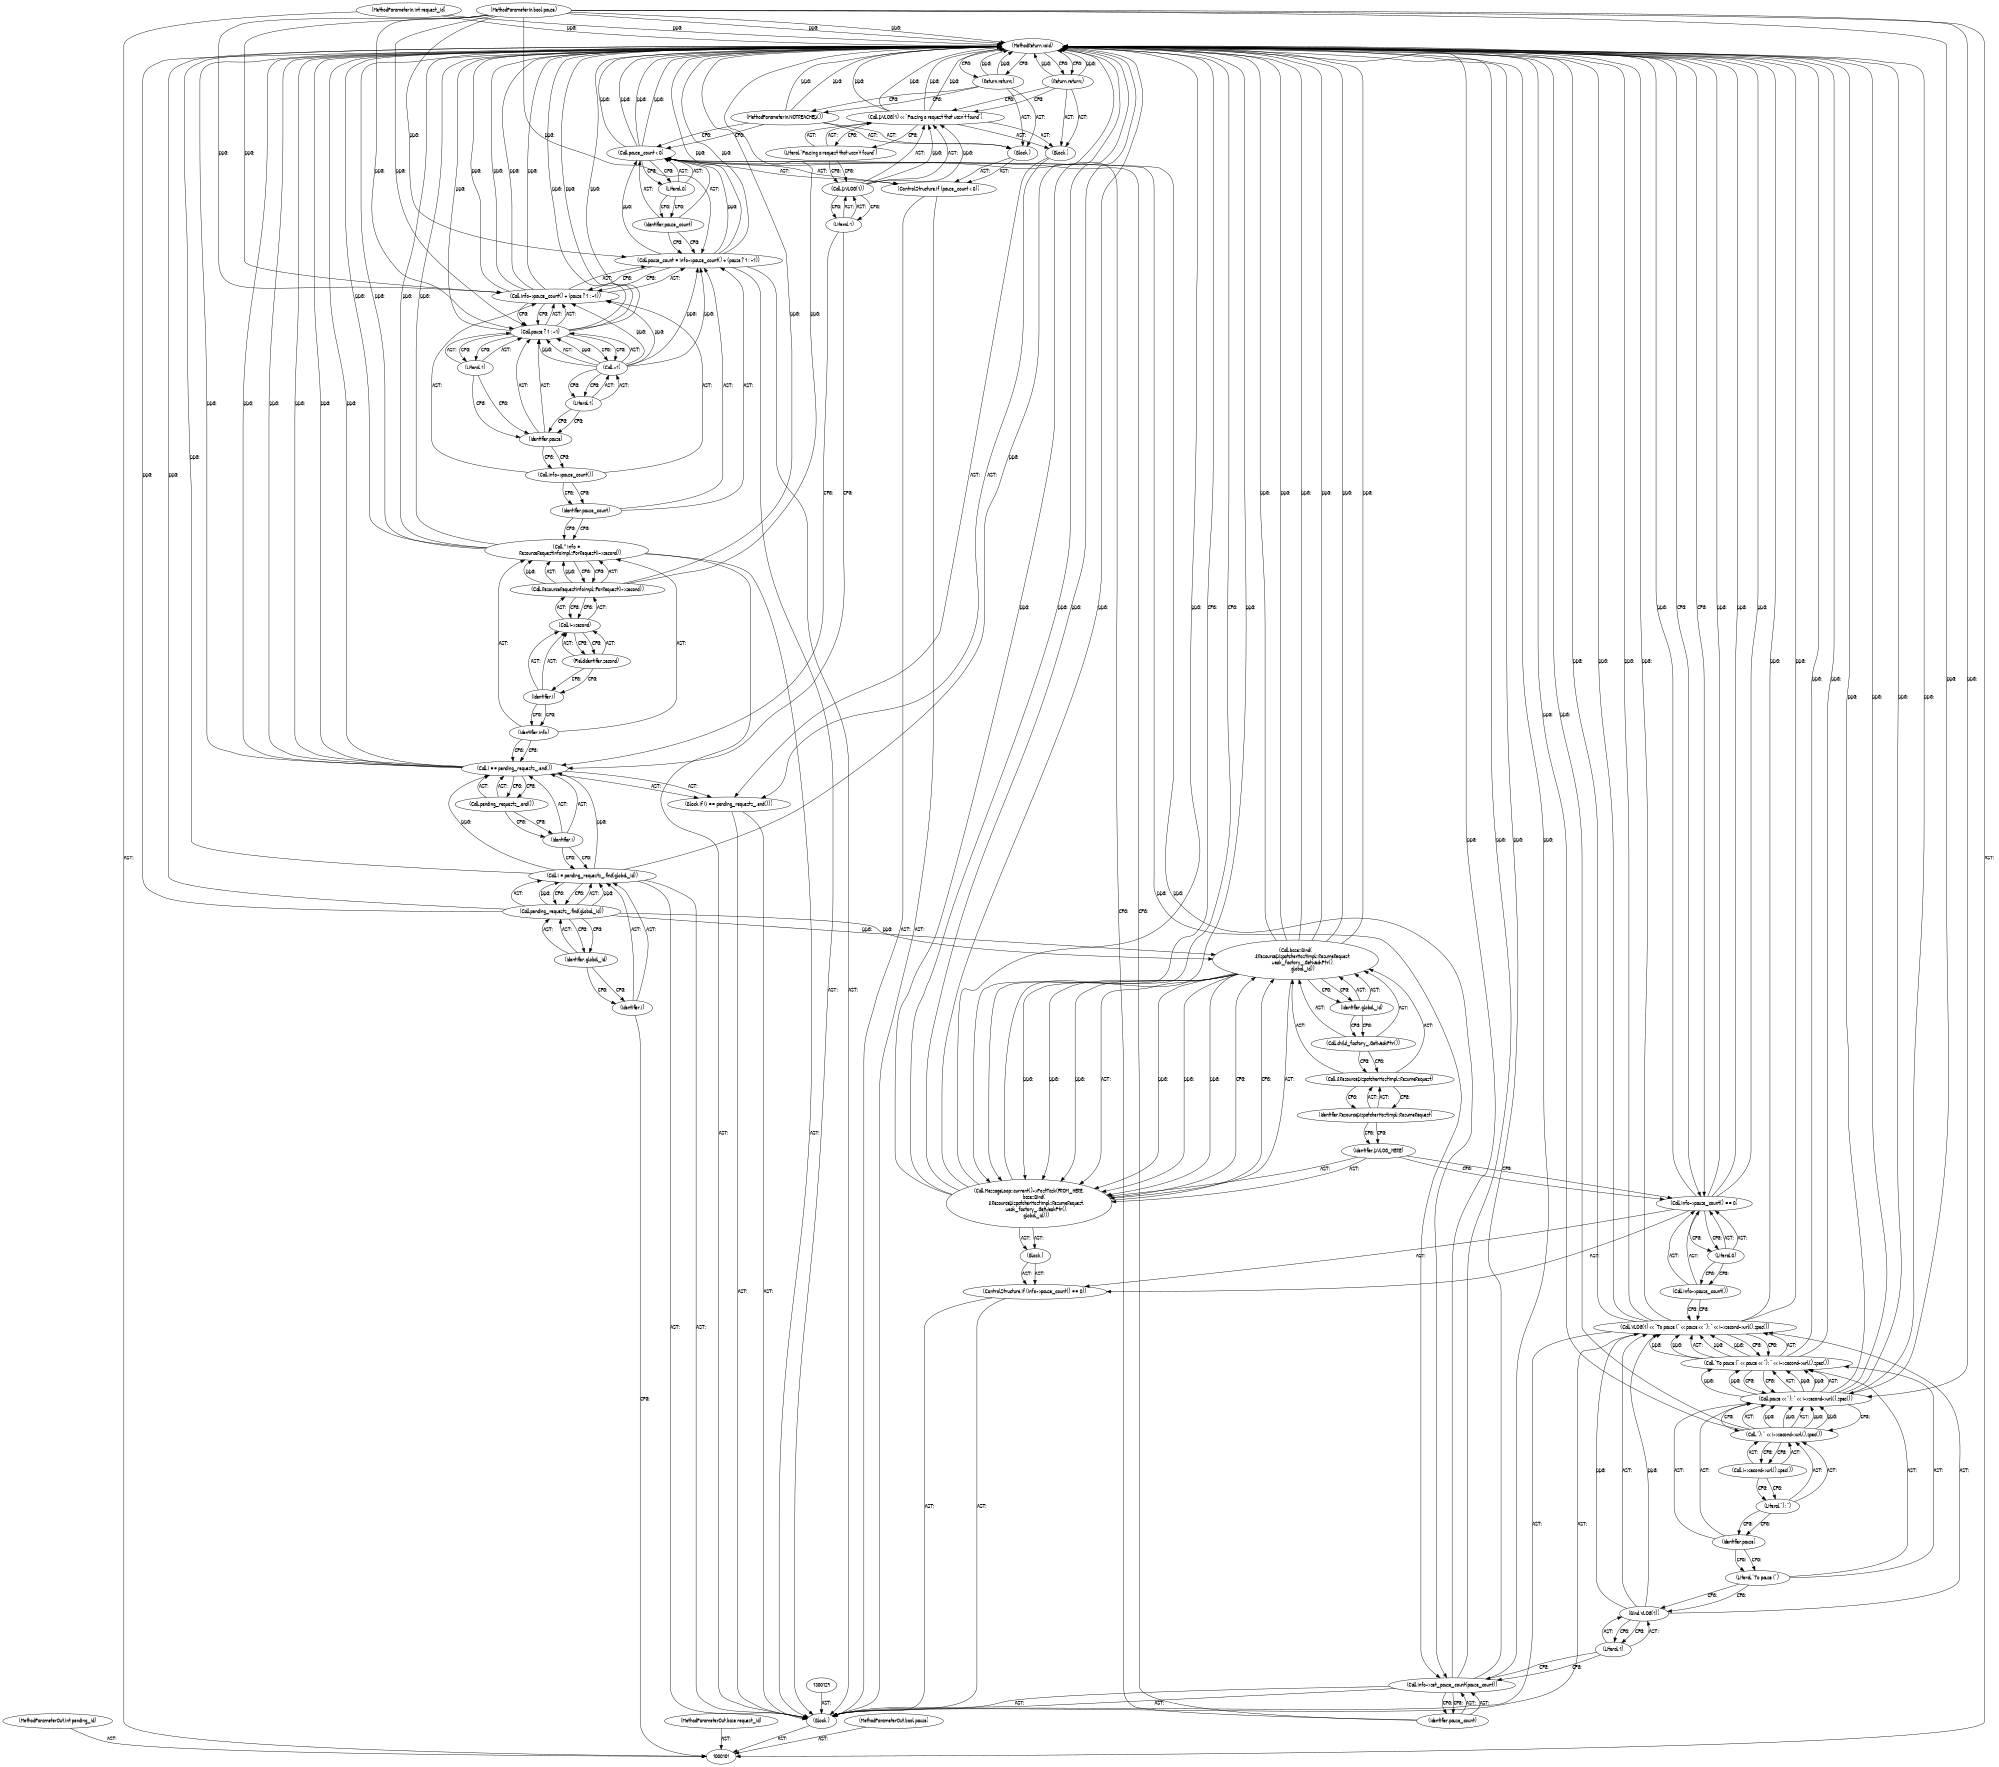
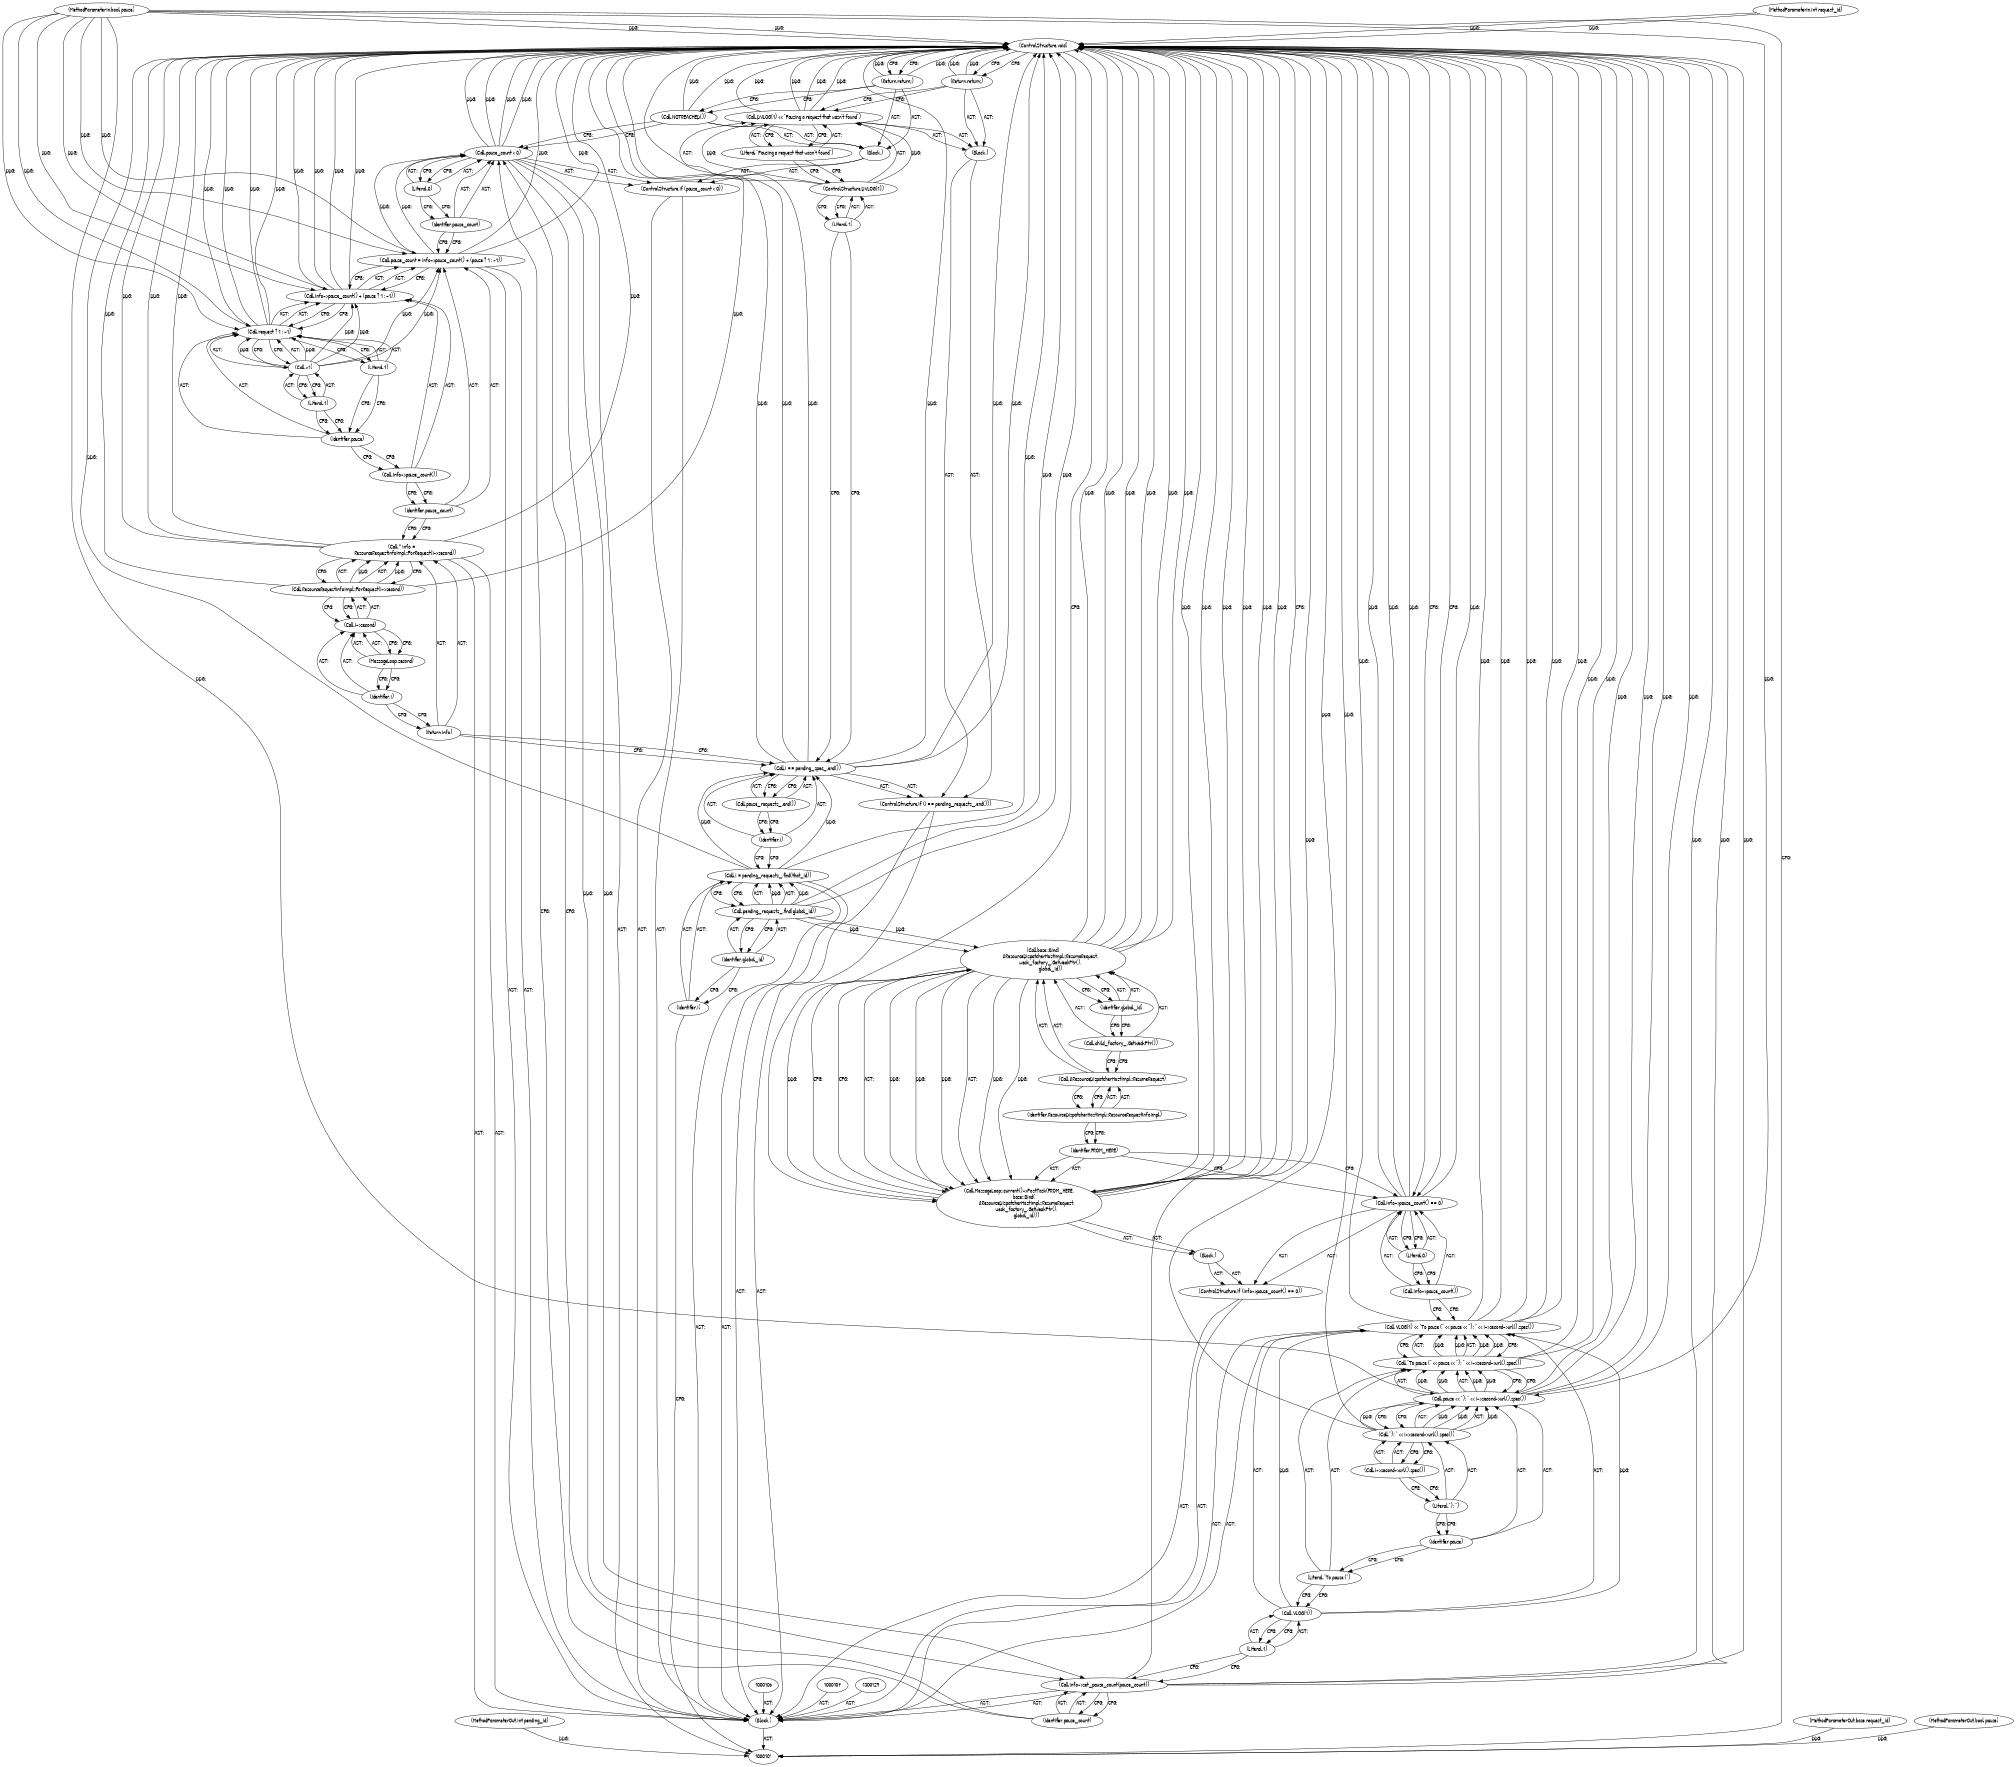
node "(MethodReturn,void)": label "(MethodReturn,void)" -> "(ControlStructure,void)"
node "(MethodParameterIn,NOTREACHED())": label "(MethodParameterIn,NOTREACHED())" -> "(Call,NOTREACHED())"
node "(Call,DVLOG(1))": label "(Call,DVLOG(1))" -> "(ControlStructure,DVLOG(1))"
node "(Call,pause ? 1 : -1)": label "(Call,pause ? 1 : -1)" -> "(Call,request ? 1 : -1)"
node "(FieldIdentifier,second)": label "(FieldIdentifier,second)" -> "(MessageLoop,second)"
node "(Identifier,info)": label "(Identifier,info)" -> "(Return,info)"
node "(Call,i == pending_requests_.end())": label "(Call,i == pending_requests_.end())" -> "(Call,i == pending_spec_.end())"
node "(Call,pending_requests_.end())": label "(Call,pending_requests_.end())" -> "(Call,pause_requests_.end())"
node "(Block,if (i == pending_requests_.end()))": label "(Block,if (i == pending_requests_.end()))" -> "(ControlStructure,if (i == pending_requests_.end()))"
edge "(MethodParameterIn,bool pause)" -> "1000101": label "AST: " -> "CFG: "
node "(Call,i = pending_requests_.find(global_id))": label "(Call,i = pending_requests_.find(global_id))" -> "(Call,i = pending_requests_.find(that_id))"
edge "(MethodParameterIn,int request_id)" -> "1000101": now "(Call,pause_count < 0)" -> "1000101"
node "(Identifier,ResourceDispatcherHostImpl::ResumeRequest)": label "(Identifier,ResourceDispatcherHostImpl::ResumeRequest)" -> "(Identifier,ResourceDispatcherHostImpl::ResourceRequestInfoImpl)"
node "(Identifier,DVLOG_HERE)": label "(Identifier,DVLOG_HERE)" -> "(Identifier,FROM_HERE)"
node "(Bind,VLOG(1))": label "(Bind,VLOG(1))" -> "(Call,VLOG(1))"
node "1000106": added
node "1000107": added
edge "(MethodParameterOut,int pending_id)" -> "1000101": label "AST: " -> "DDG: "
edge "(MethodParameterOut,base request_id)" -> "1000101": label "AST: " -> "DDG: "
edge "(MethodParameterOut,bool pause)" -> "1000101": label "AST: " -> "DDG: "
